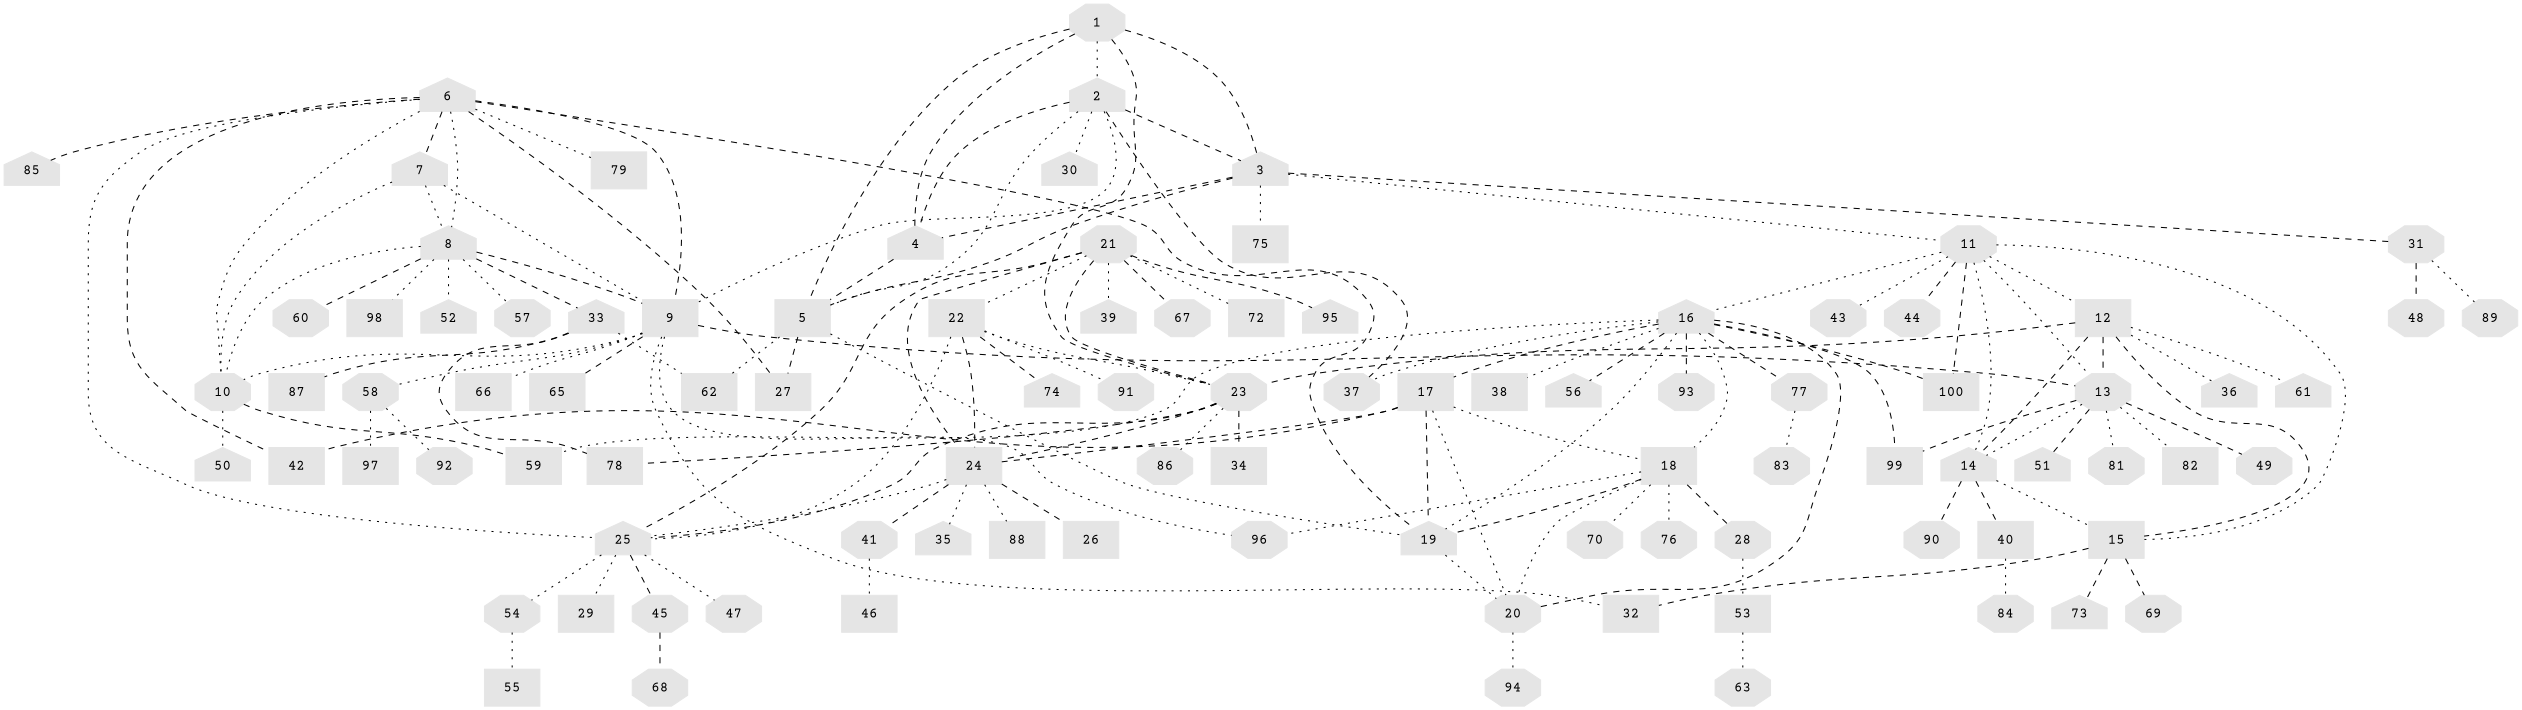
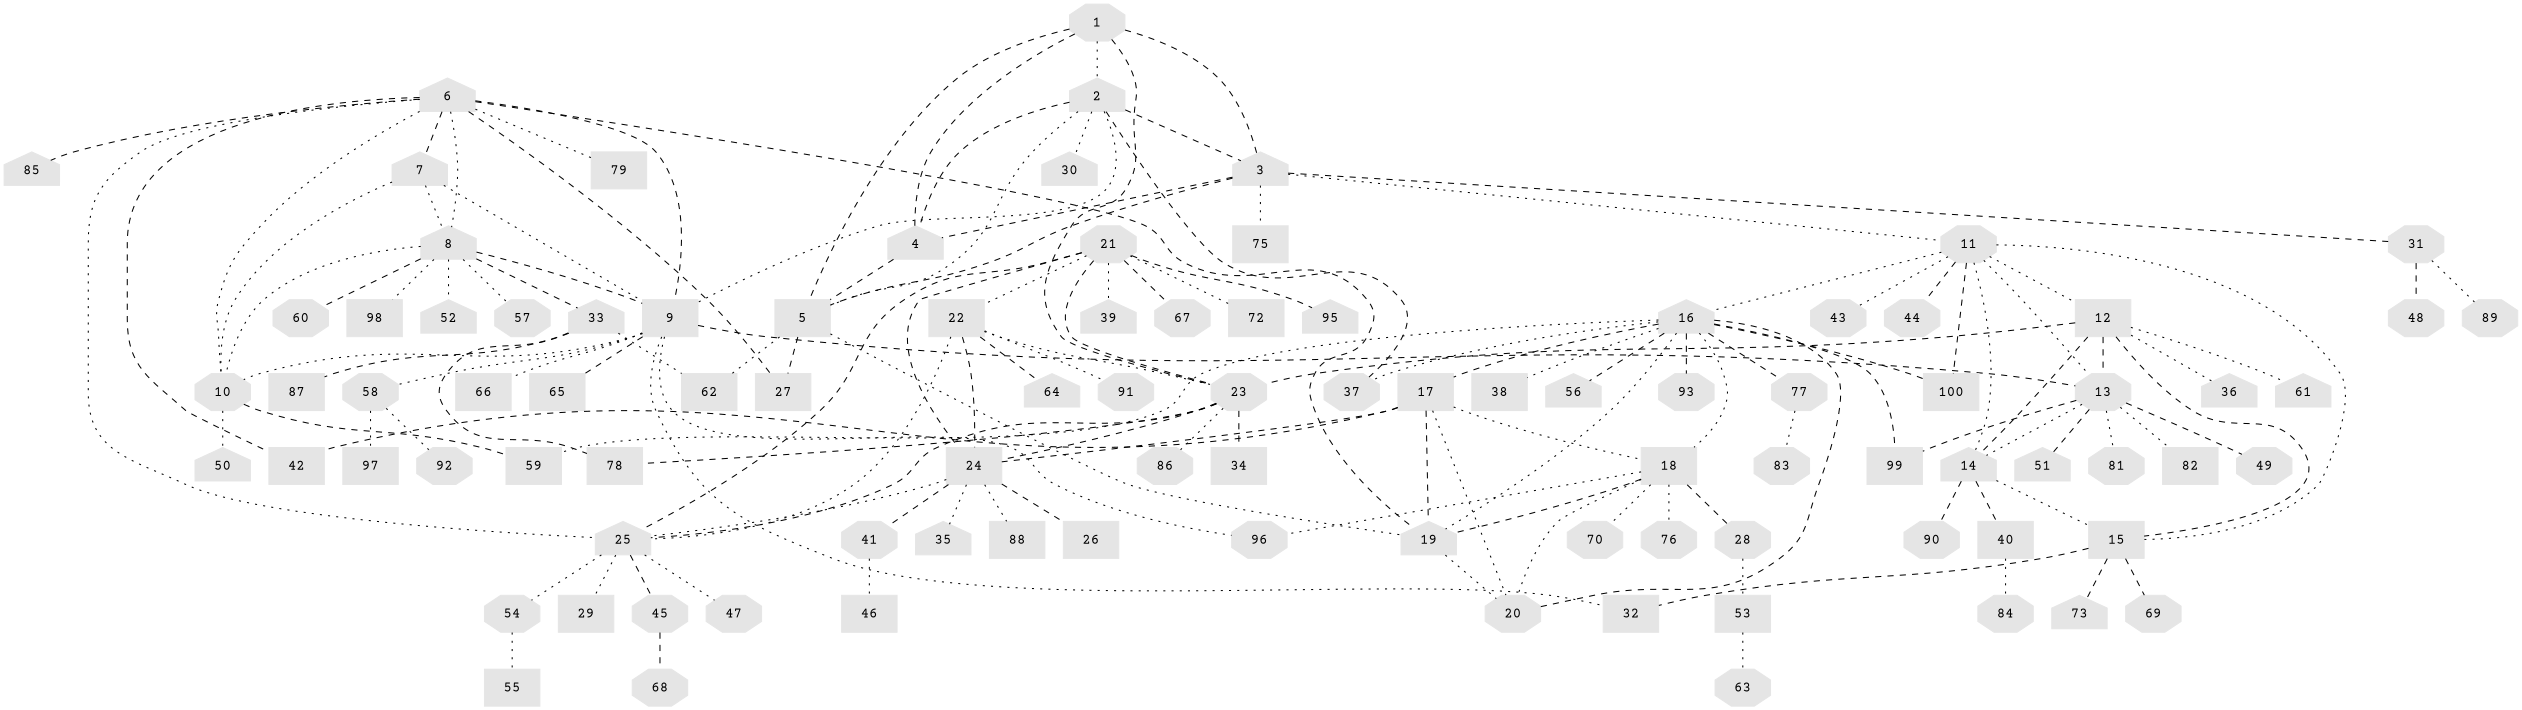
node "74": label "74" -> "64"
node "94": removed
